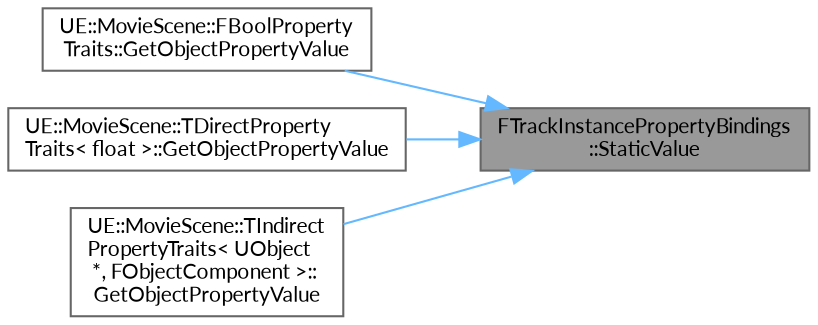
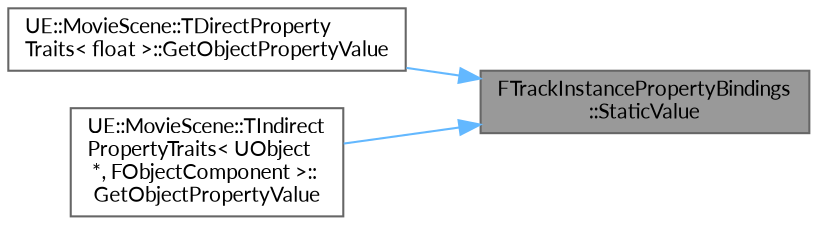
node "UE::MovieScene::FBoolProperty Traits::GetObjectPropertyValue": removed
